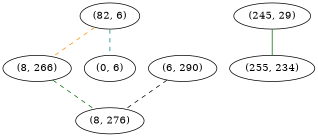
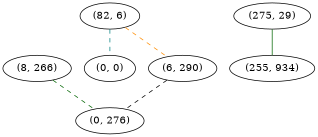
node "(245, 29)": label "(245, 29)" -> "(275, 29)"
edge "(82, 6)" -- "(8, 266)": now "(82, 6)" -- "(6, 290)"
node "(0, 6)": label "(0, 6)" -> "(0, 0)"
node "(255, 234)": label "(255, 234)" -> "(255, 934)"
node "(8, 276)": label "(8, 276)" -> "(0, 276)"
